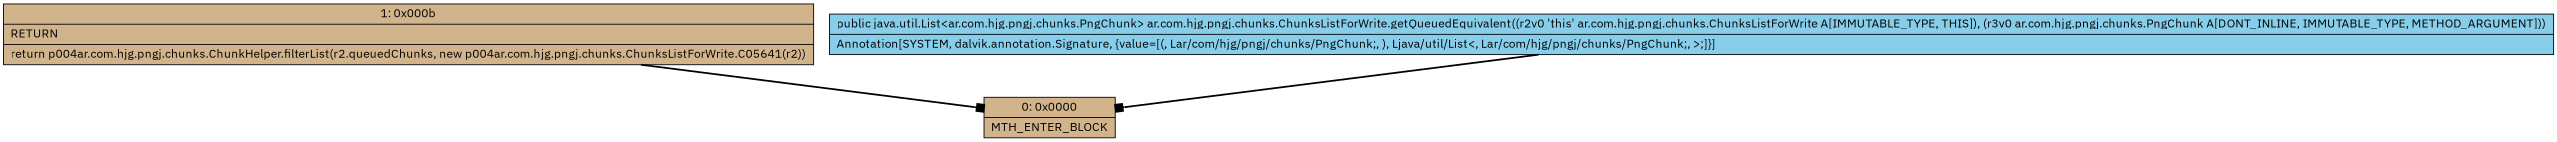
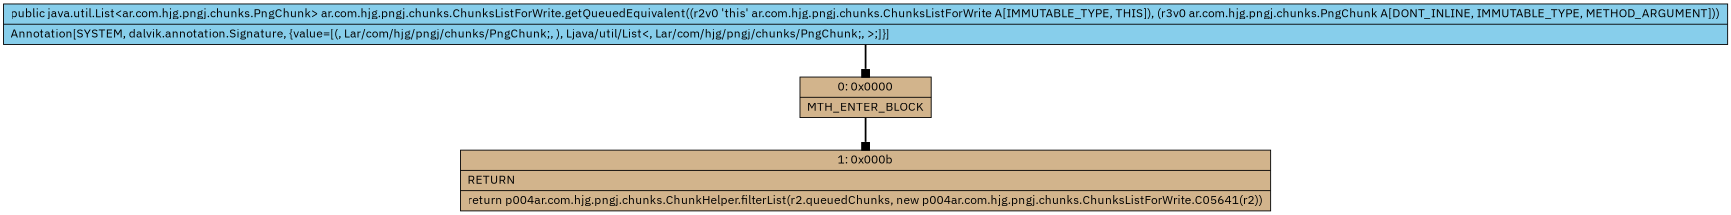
edge "1: 0x000b" -> "0: 0x0000": reversed
